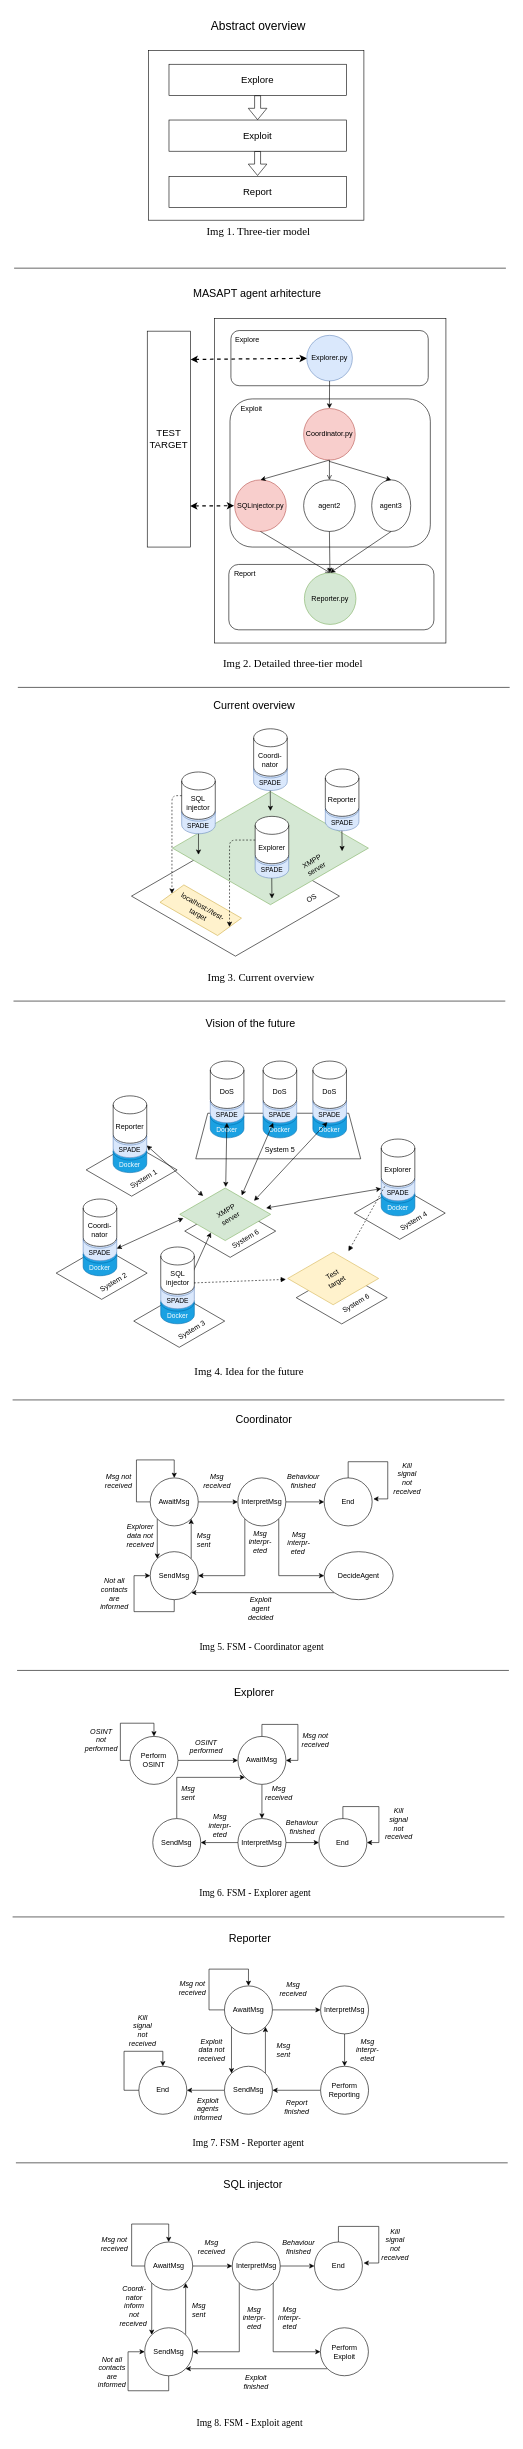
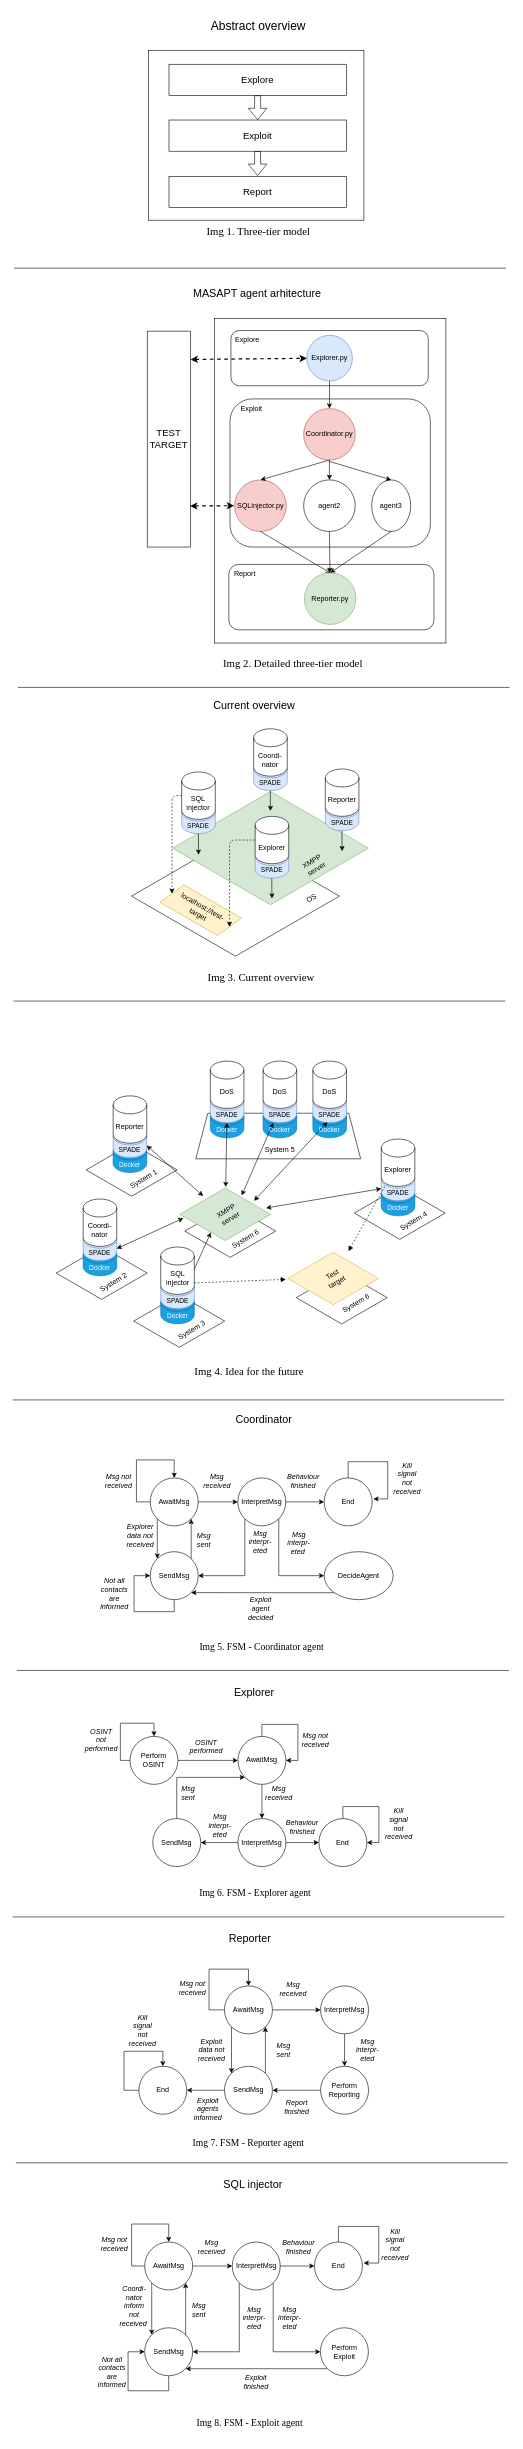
edge "Coordinator.py" -> "agent2": arrowhead open -> classic
node "Vision of the future": removed
